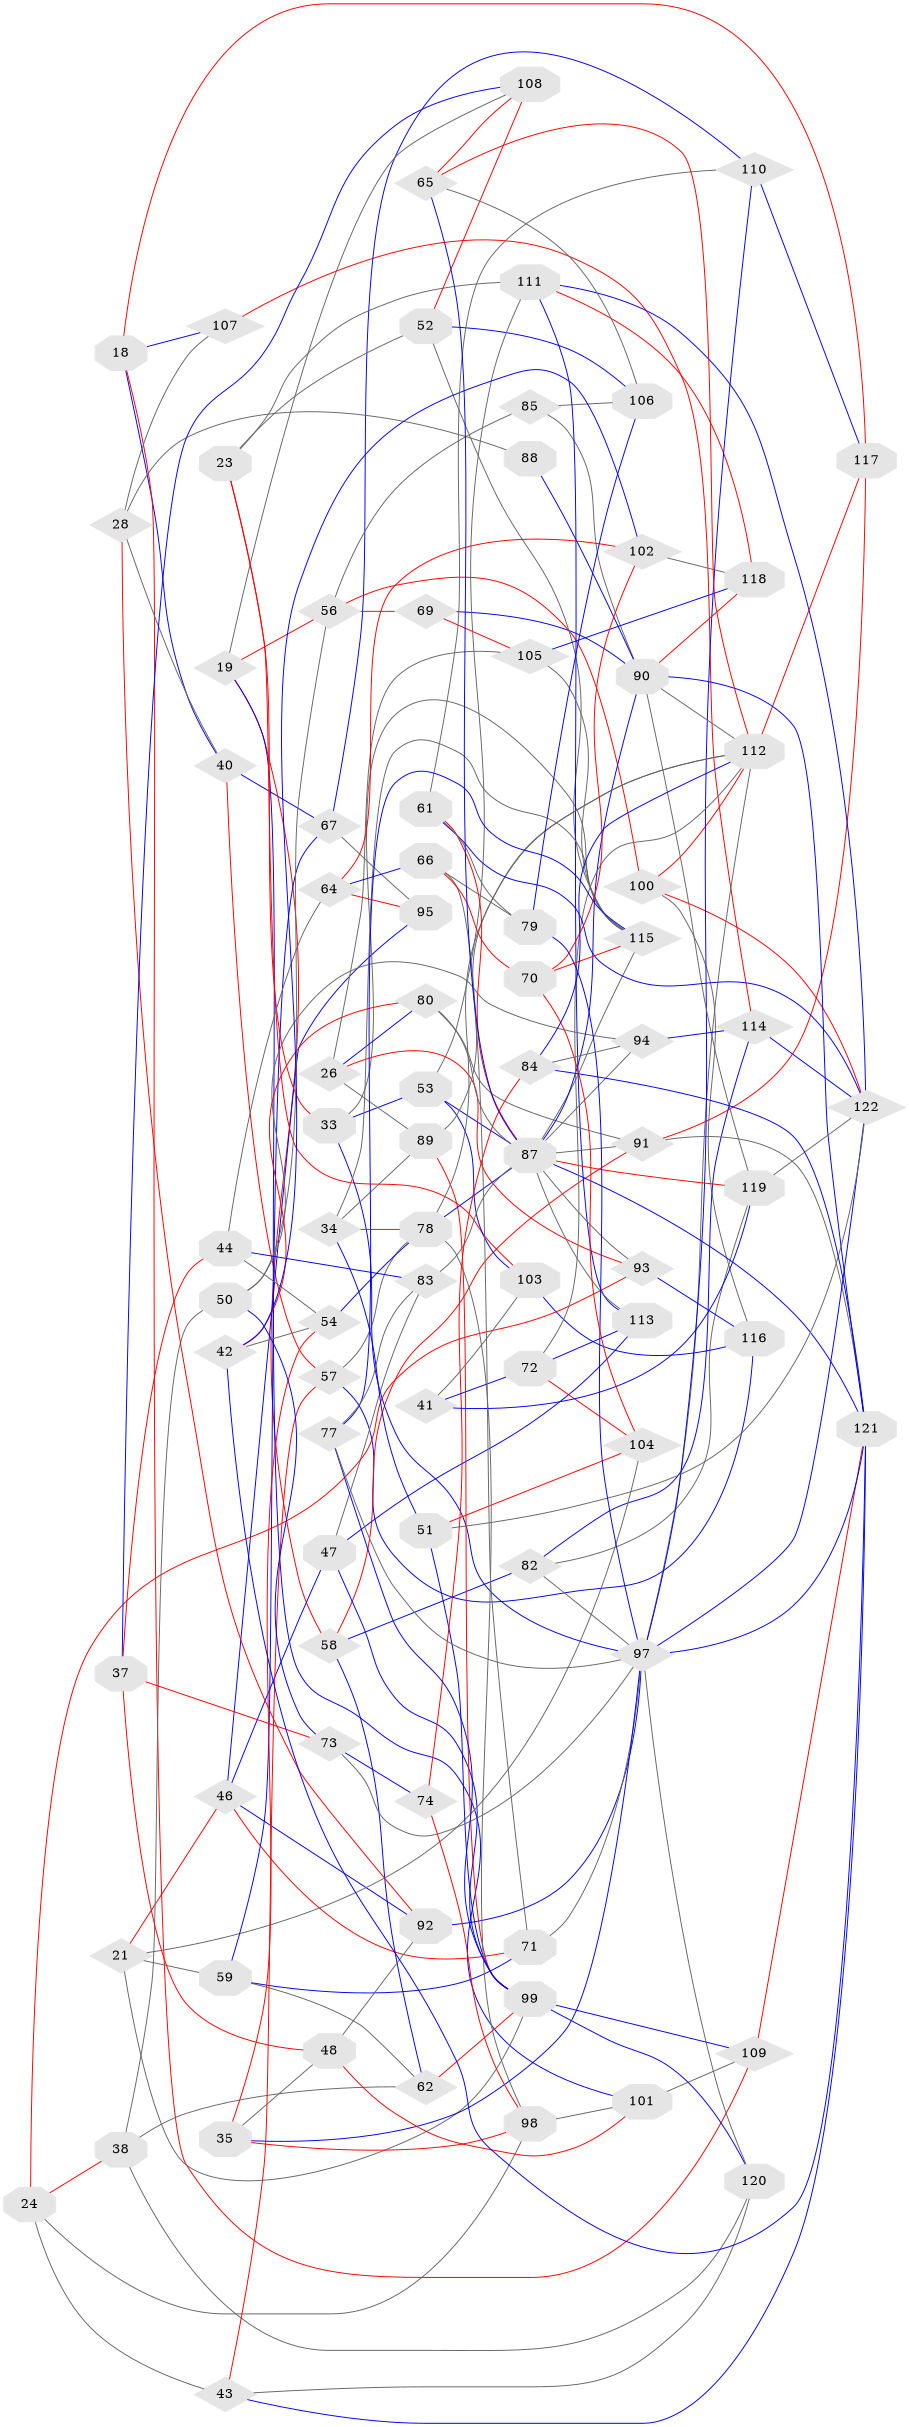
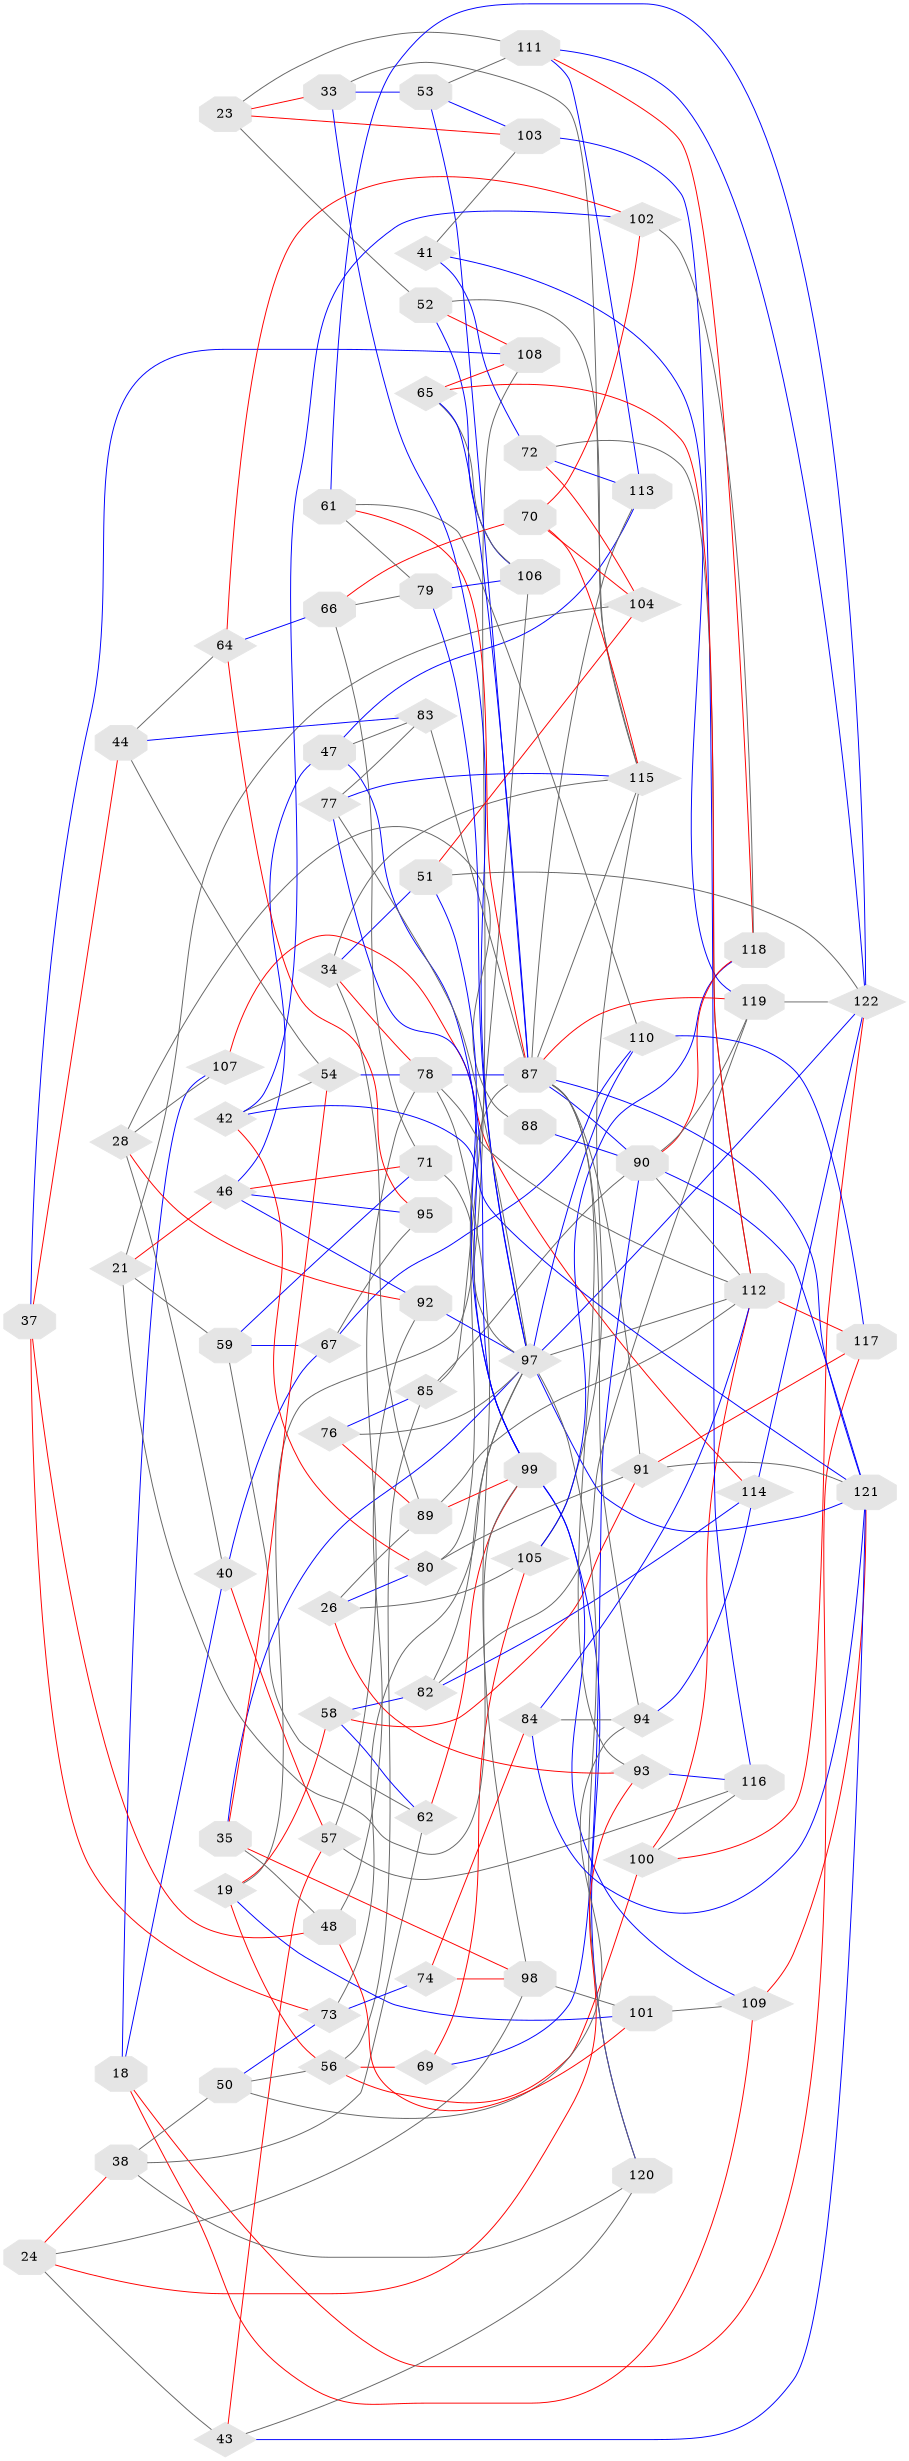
node "76": added
edge "116" -- "57": color blue -> gray40
